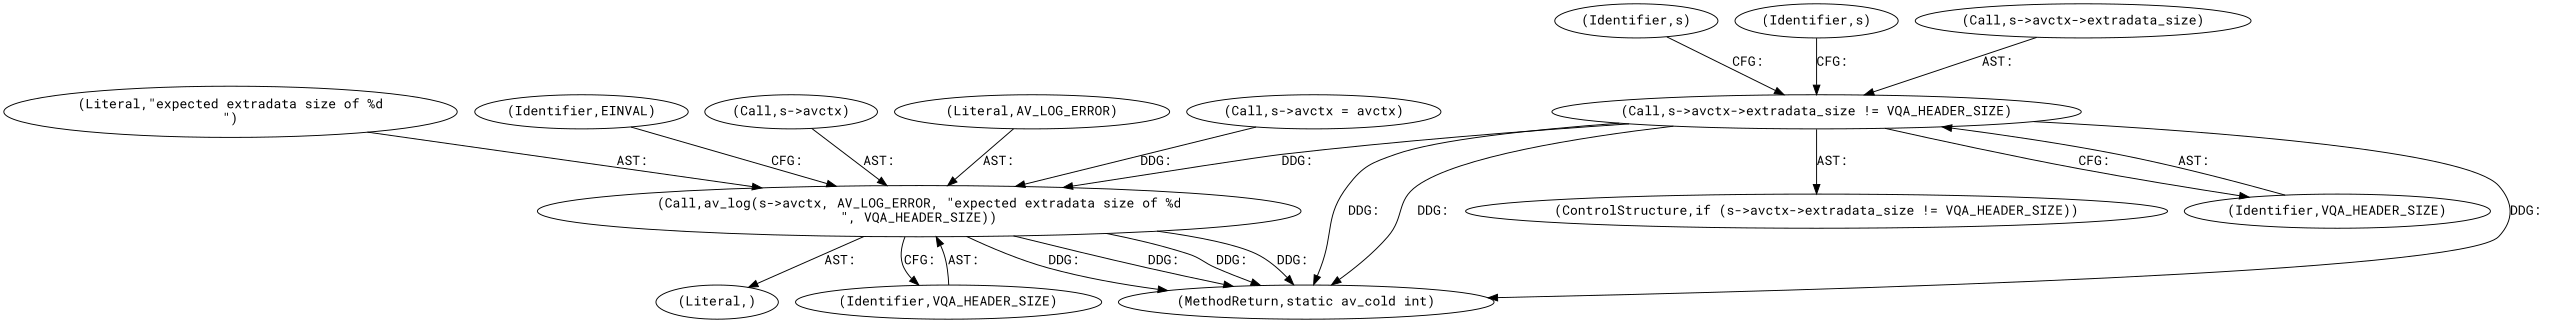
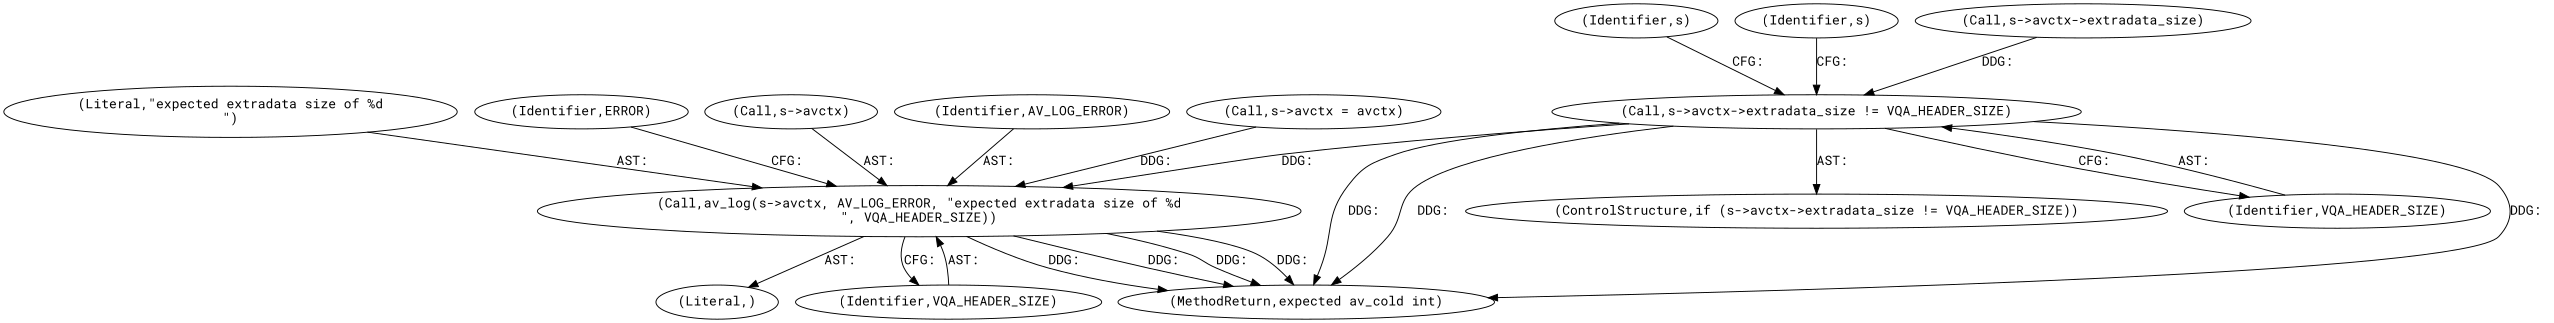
edge "(Call,s->avctx->extradata_size)" -> "(Call,s->avctx->extradata_size != VQA_HEADER_SIZE)": label "AST: " -> "DDG: "
node "(Identifier,EINVAL)": label "(Identifier,EINVAL)" -> "(Identifier,ERROR)"
node "(Literal,AV_LOG_ERROR)": label "(Literal,AV_LOG_ERROR)" -> "(Identifier,AV_LOG_ERROR)"
node "(MethodReturn,static av_cold int)": label "(MethodReturn,static av_cold int)" -> "(MethodReturn,expected av_cold int)"
